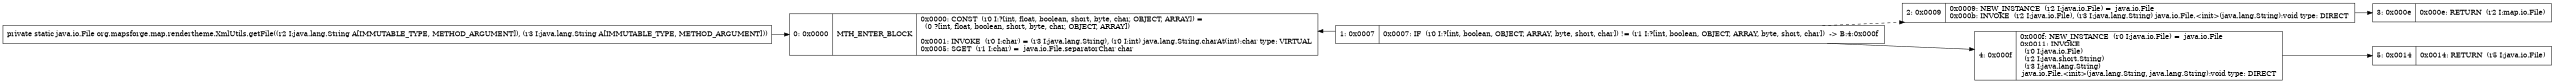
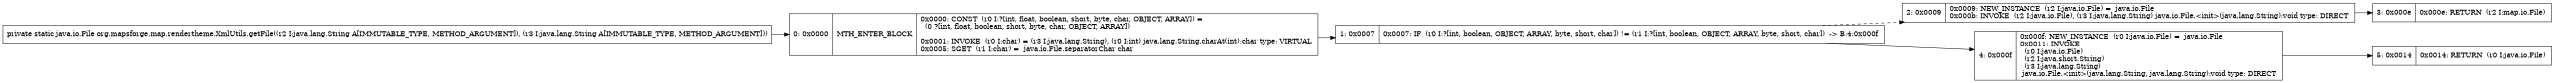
edge "1: 0x0007" -> "0: 0x0000": reversed
node "5: 0x0014": text "0x0014: RETURN  (r5 I:java.io.File)" -> "0x0014: RETURN  (r0 I:java.io.File)"
